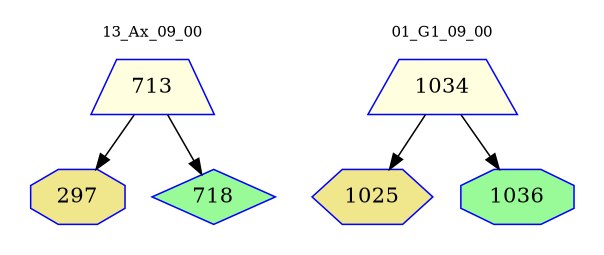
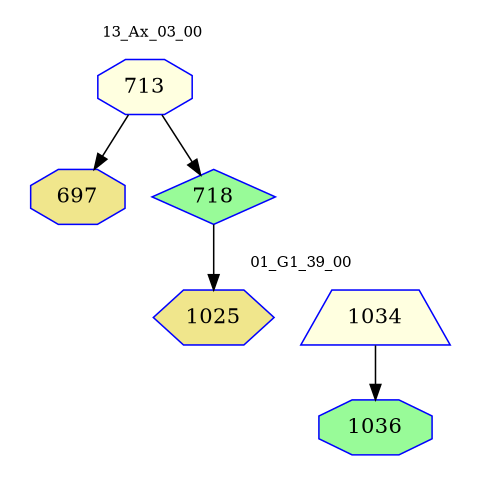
cluster "13_Ax_09_00": label "13_Ax_09_00" -> "13_Ax_03_00"
cluster "01_G1_09_00": label "01_G1_09_00" -> "01_G1_39_00"
node "713": shape trapezium -> octagon
edge "1034" -> "1025": now "718" -> "1025"
node "297": label "297" -> "697"
